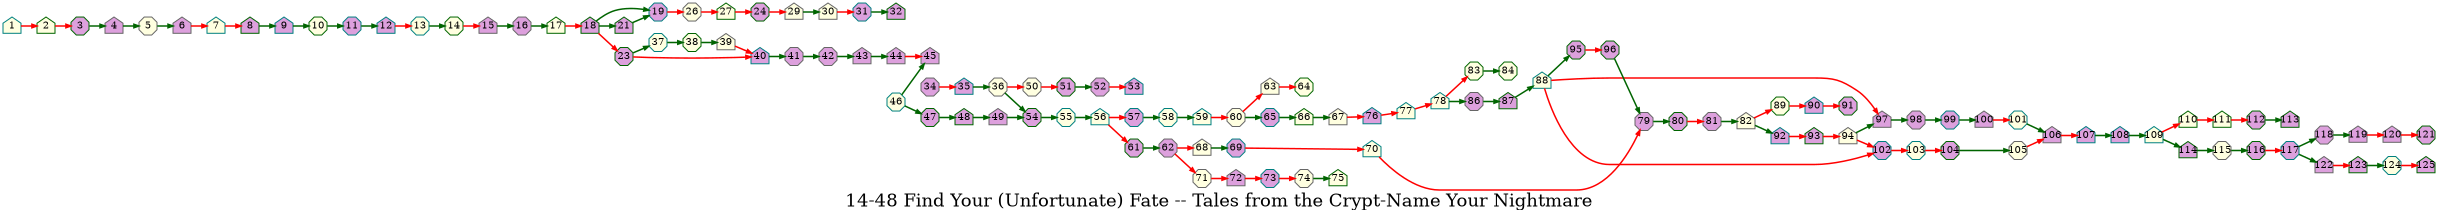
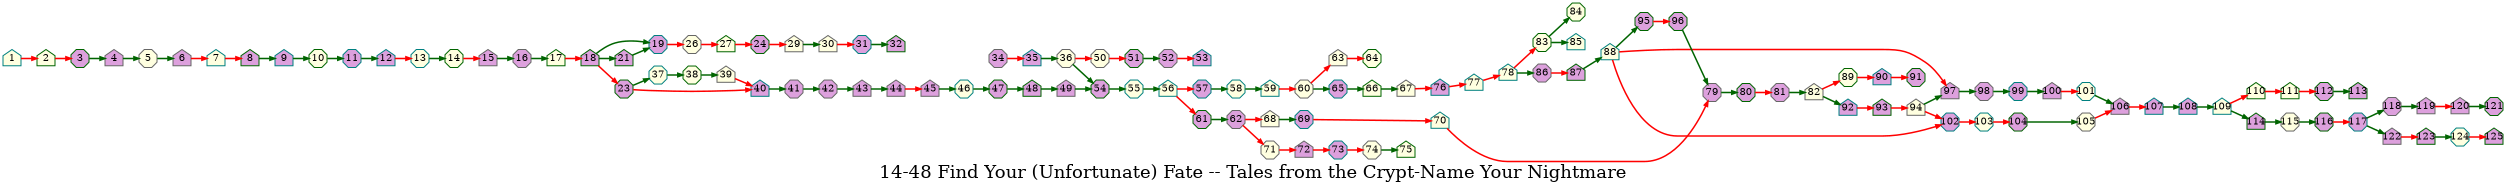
node "85": added
edge "46" -> "45": reversed
edge "86" -> "87": color darkgreen -> red
edge "120" -> "121": color red -> darkgreen
